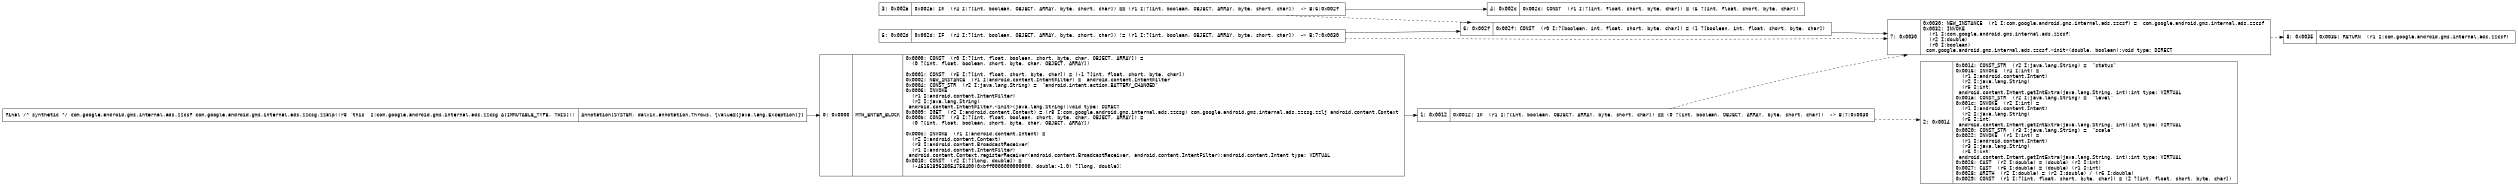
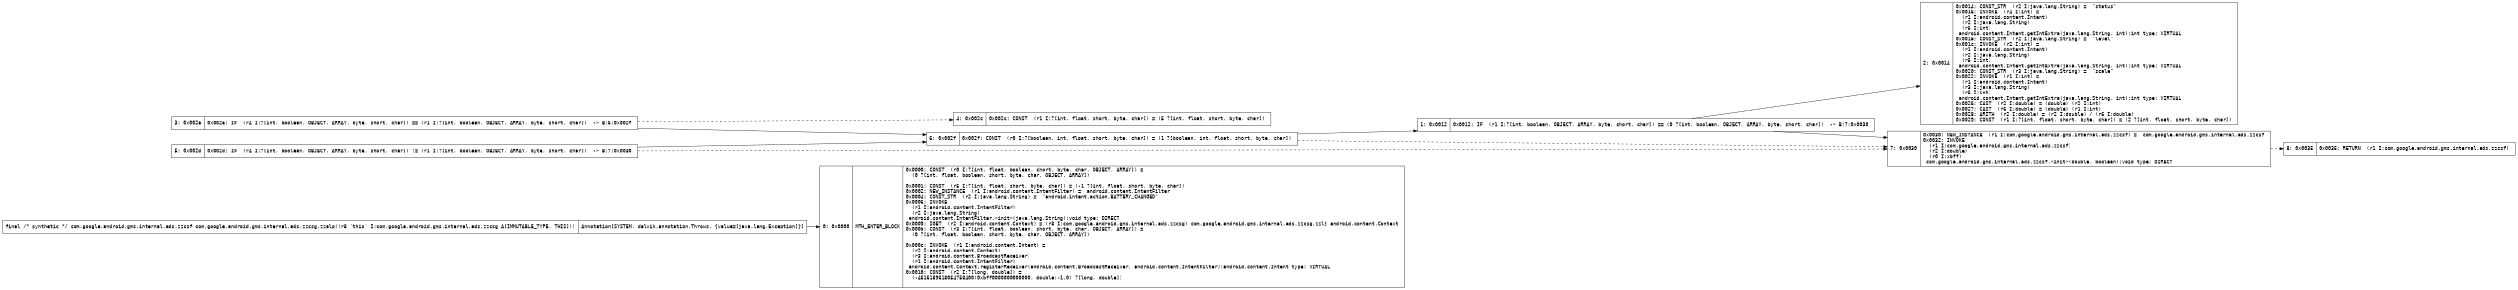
edge "3: 0x002a" -> "4: 0x002c": style solid -> dashed
edge "3: 0x002a" -> "6: 0x002f": style dashed -> solid
edge "6: 0x002f" -> "7: 0x0030": style solid -> dashed
node "7: 0x0030": text "(r0 I:boolean)" -> "(r0 I:xbff)"
edge "1: 0x0012" -> "7: 0x0030": style dashed -> solid
edge "0: 0x0000" -> "1: 0x0012": now "6: 0x002f" -> "1: 0x0012"
edge "1: 0x0012" -> "2: 0x0014": style dashed -> solid
